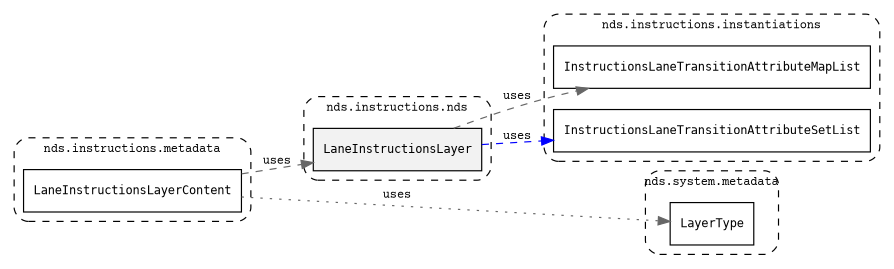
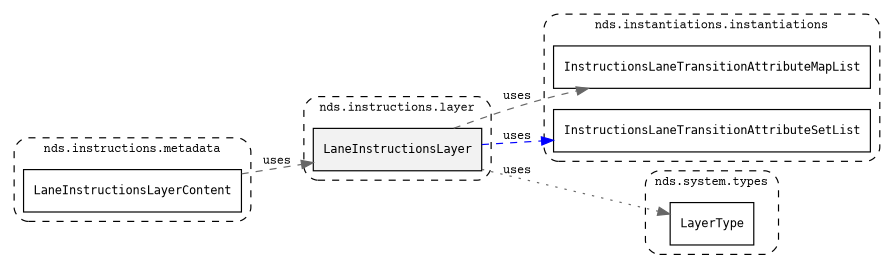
cluster "nds.instructions.instantiations": label "nds.instructions.instantiations" -> "nds.instantiations.instantiations"
cluster "nds.instructions.nds": label "nds.instructions.nds" -> "nds.instructions.layer"
cluster "nds.system.metadata": label "nds.system.metadata" -> "nds.system.types"
edge "LaneInstructionsLayerContent" -> "LayerType": now "LaneInstructionsLayer" -> "LayerType"
